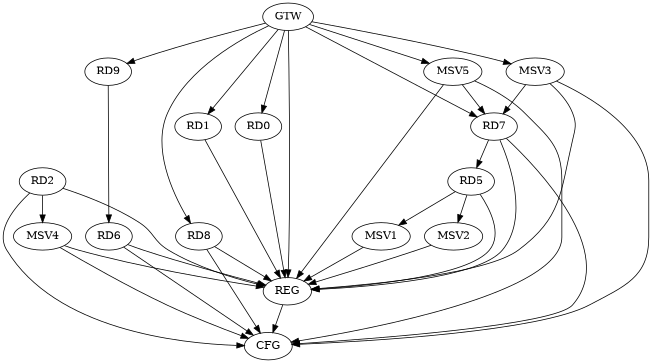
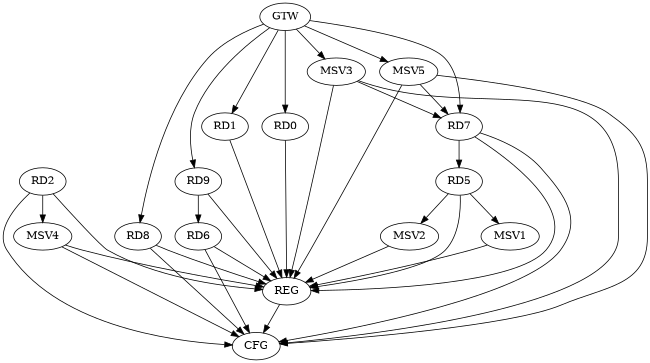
edge "GTW" -> "REG": now "RD9" -> "REG"
